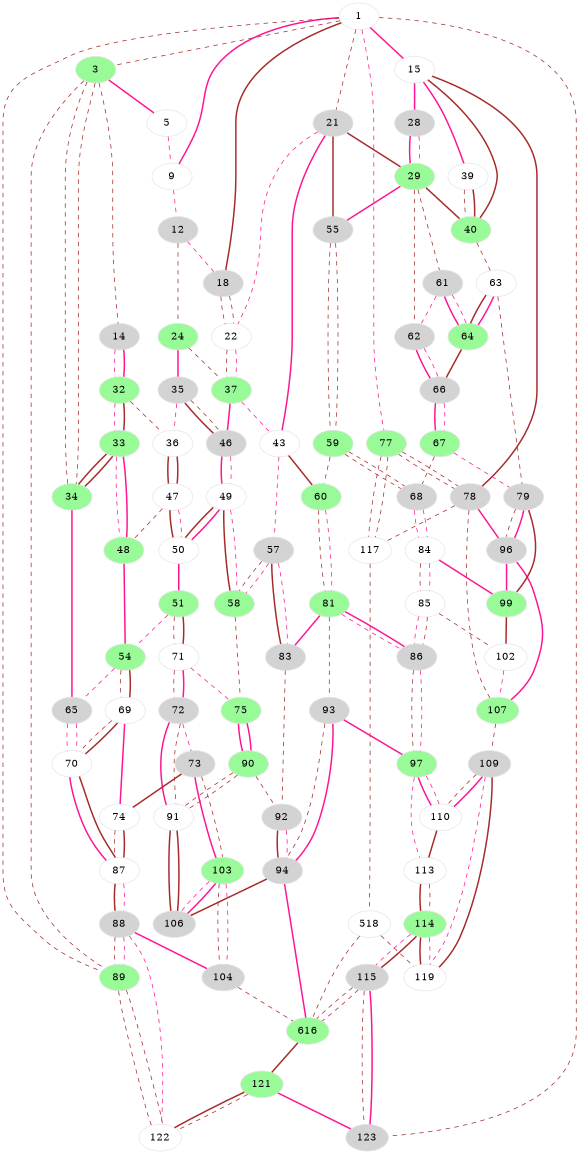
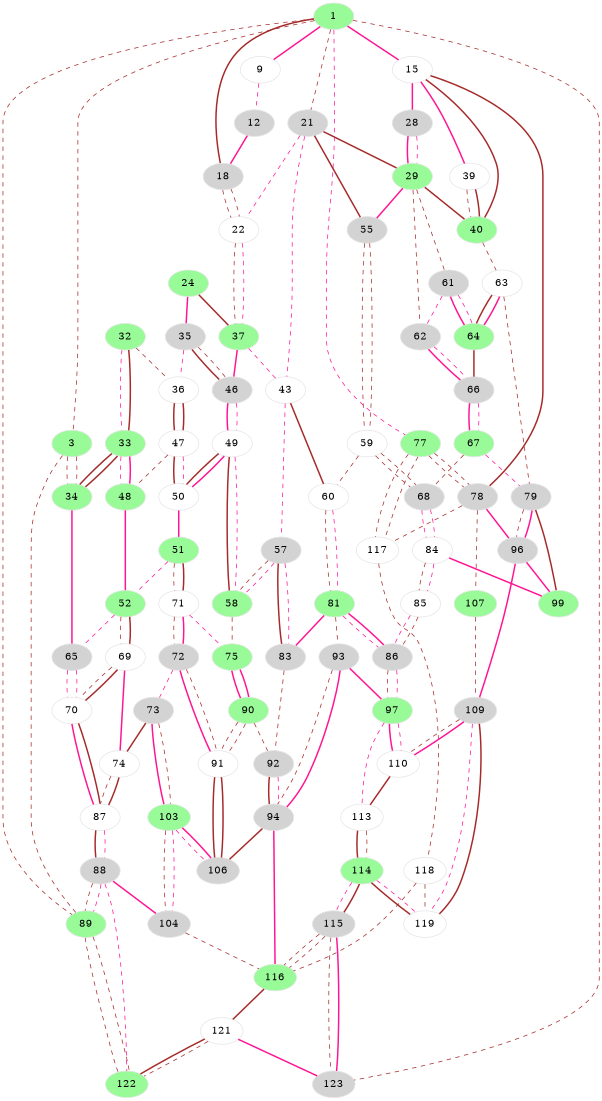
node "1": fillcolor white -> palegreen
node "5": removed
edge "12" -- "18": style dashed -> bold
edge "21" -- "43": style bold -> dashed
edge "12" -- "24": removed
node "14": removed
edge "24" -- "37": style dashed -> bold
node "59": fillcolor palegreen -> white
node "60": fillcolor palegreen -> white
edge "96" -- "107": now "96" -- "109"
node "54": label "54" -> "52"
node "102": removed
node "518": label "518" -> "118"
node "616": label "616" -> "116"
node "121": fillcolor palegreen -> white
node "122": fillcolor white -> palegreen
